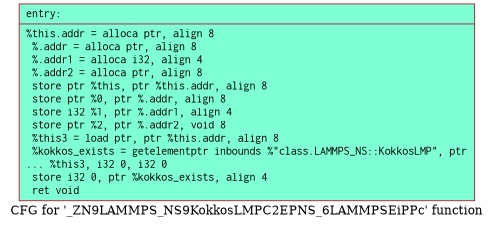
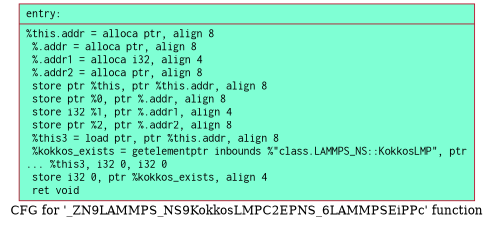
node "entry:": text "store ptr %2, ptr %.addr2, void 8" -> "store ptr %2, ptr %.addr2, align 8"
